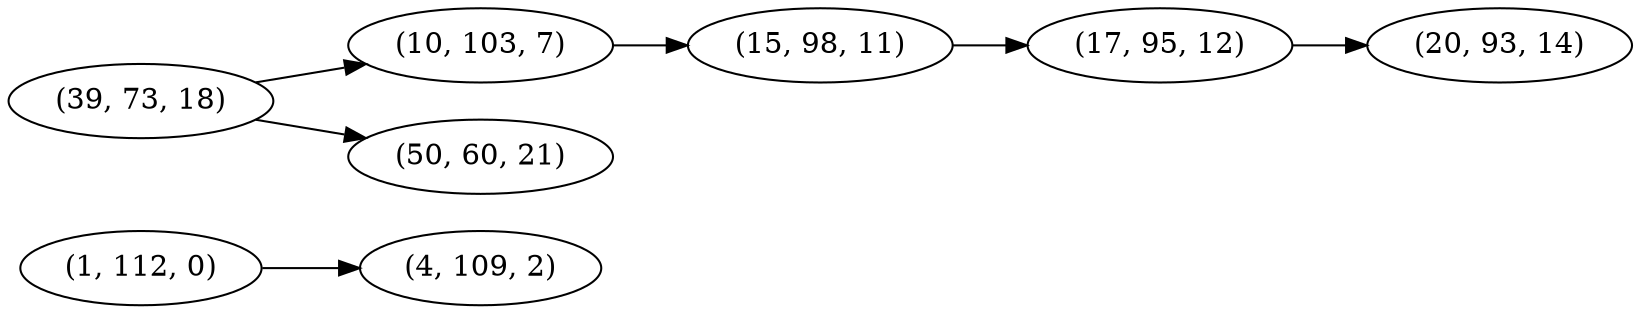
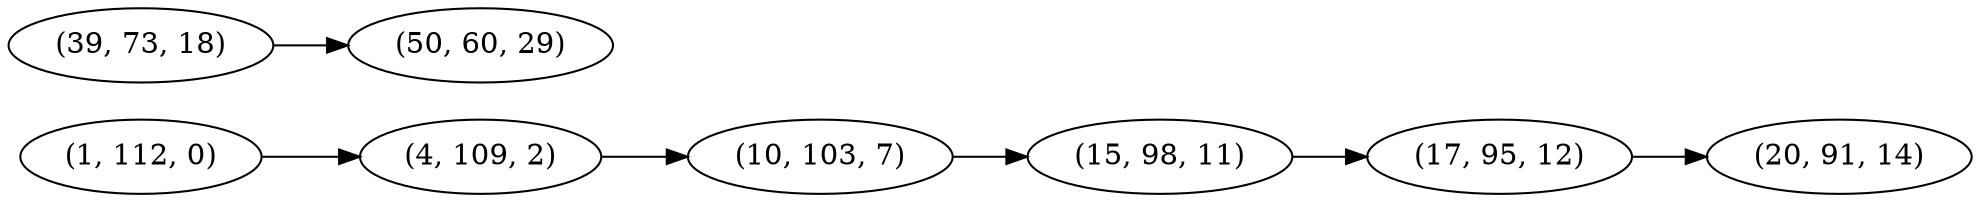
node "(20, 93, 14)": label "(20, 93, 14)" -> "(20, 91, 14)"
edge "(39, 73, 18)" -> "(10, 103, 7)": now "(4, 109, 2)" -> "(10, 103, 7)"
node "(50, 60, 21)": label "(50, 60, 21)" -> "(50, 60, 29)"
